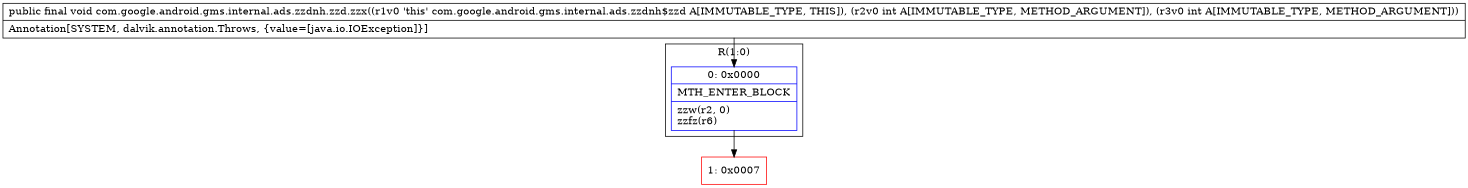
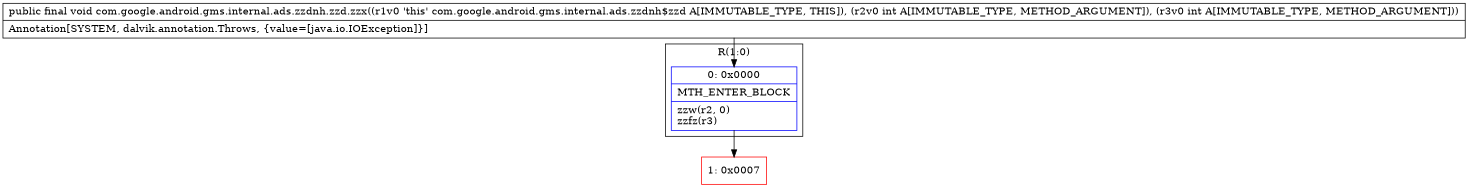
node "0: 0x0000": text "zzfz(r6)" -> "zzfz(r3)"
